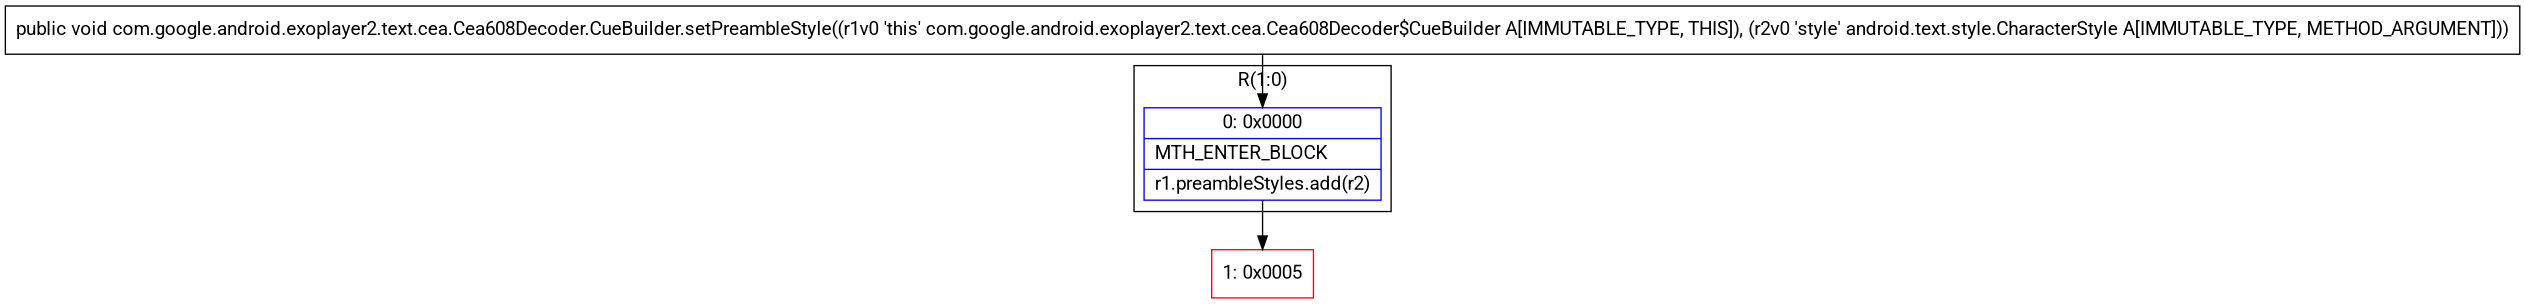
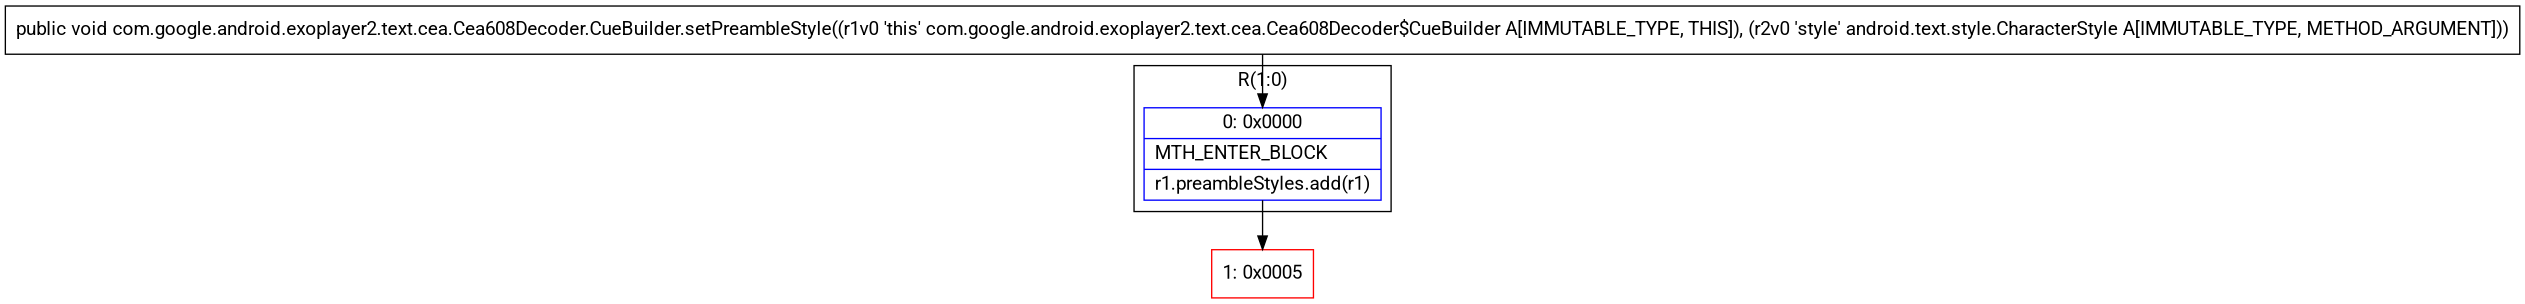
node "0: 0x0000": text "r1.preambleStyles.add(r2)" -> "r1.preambleStyles.add(r1)"
